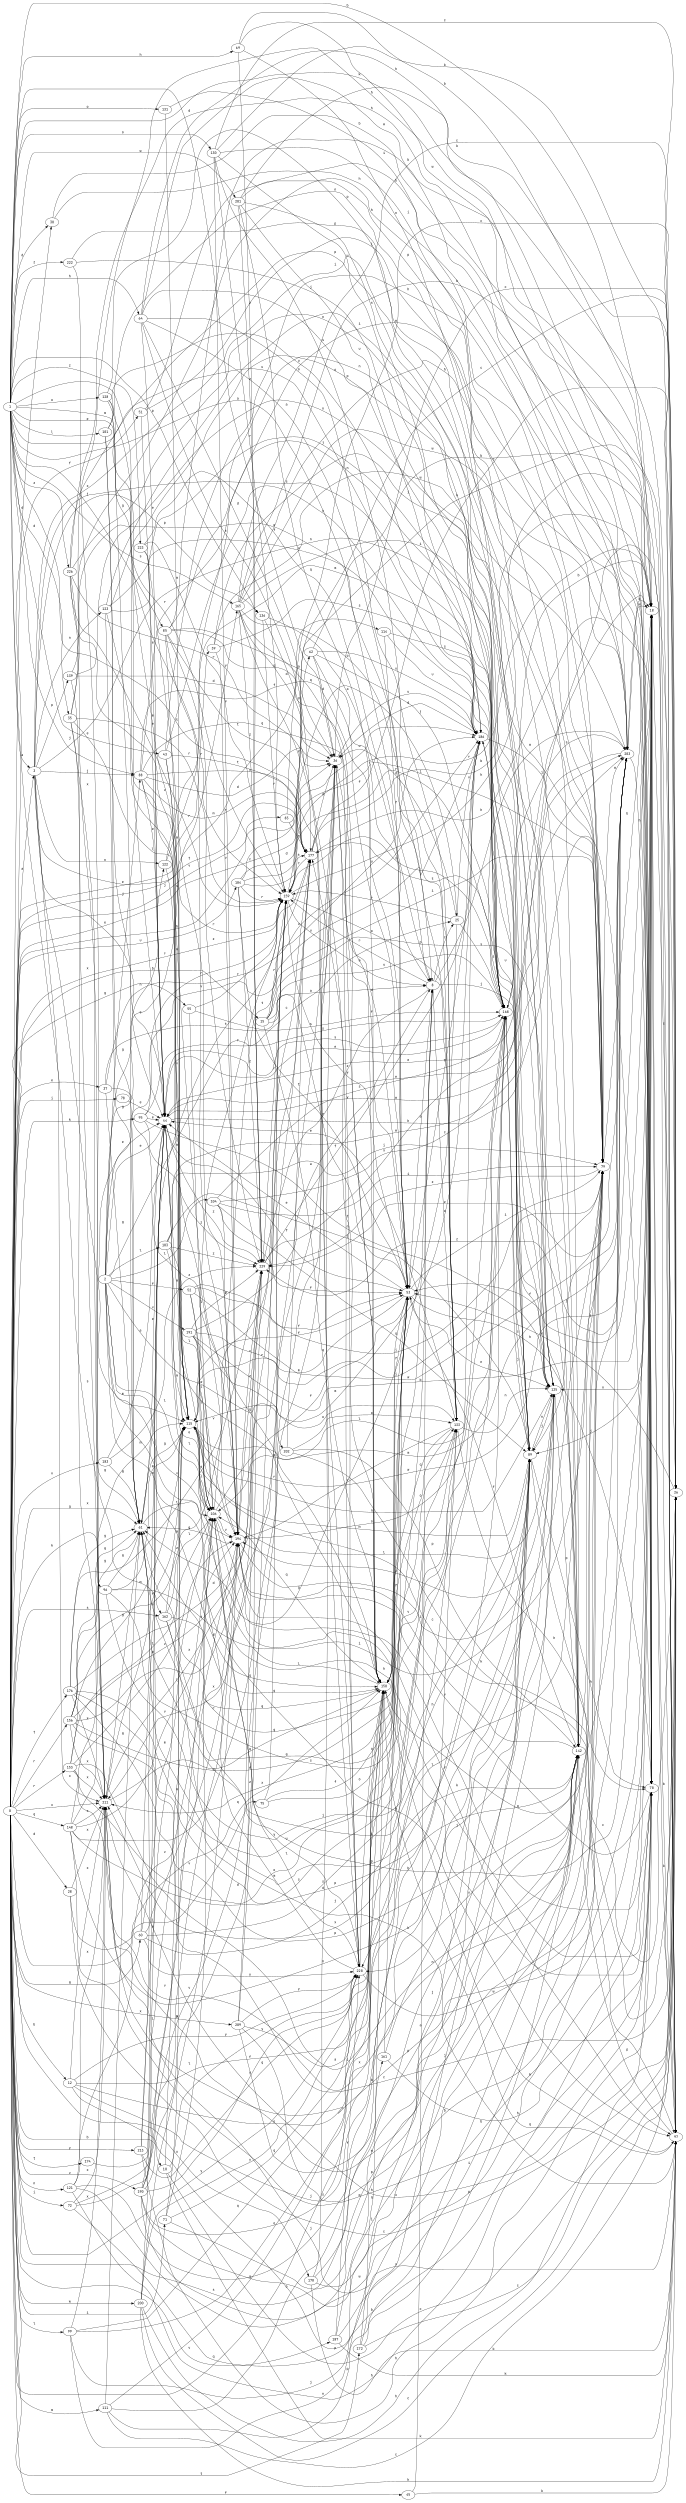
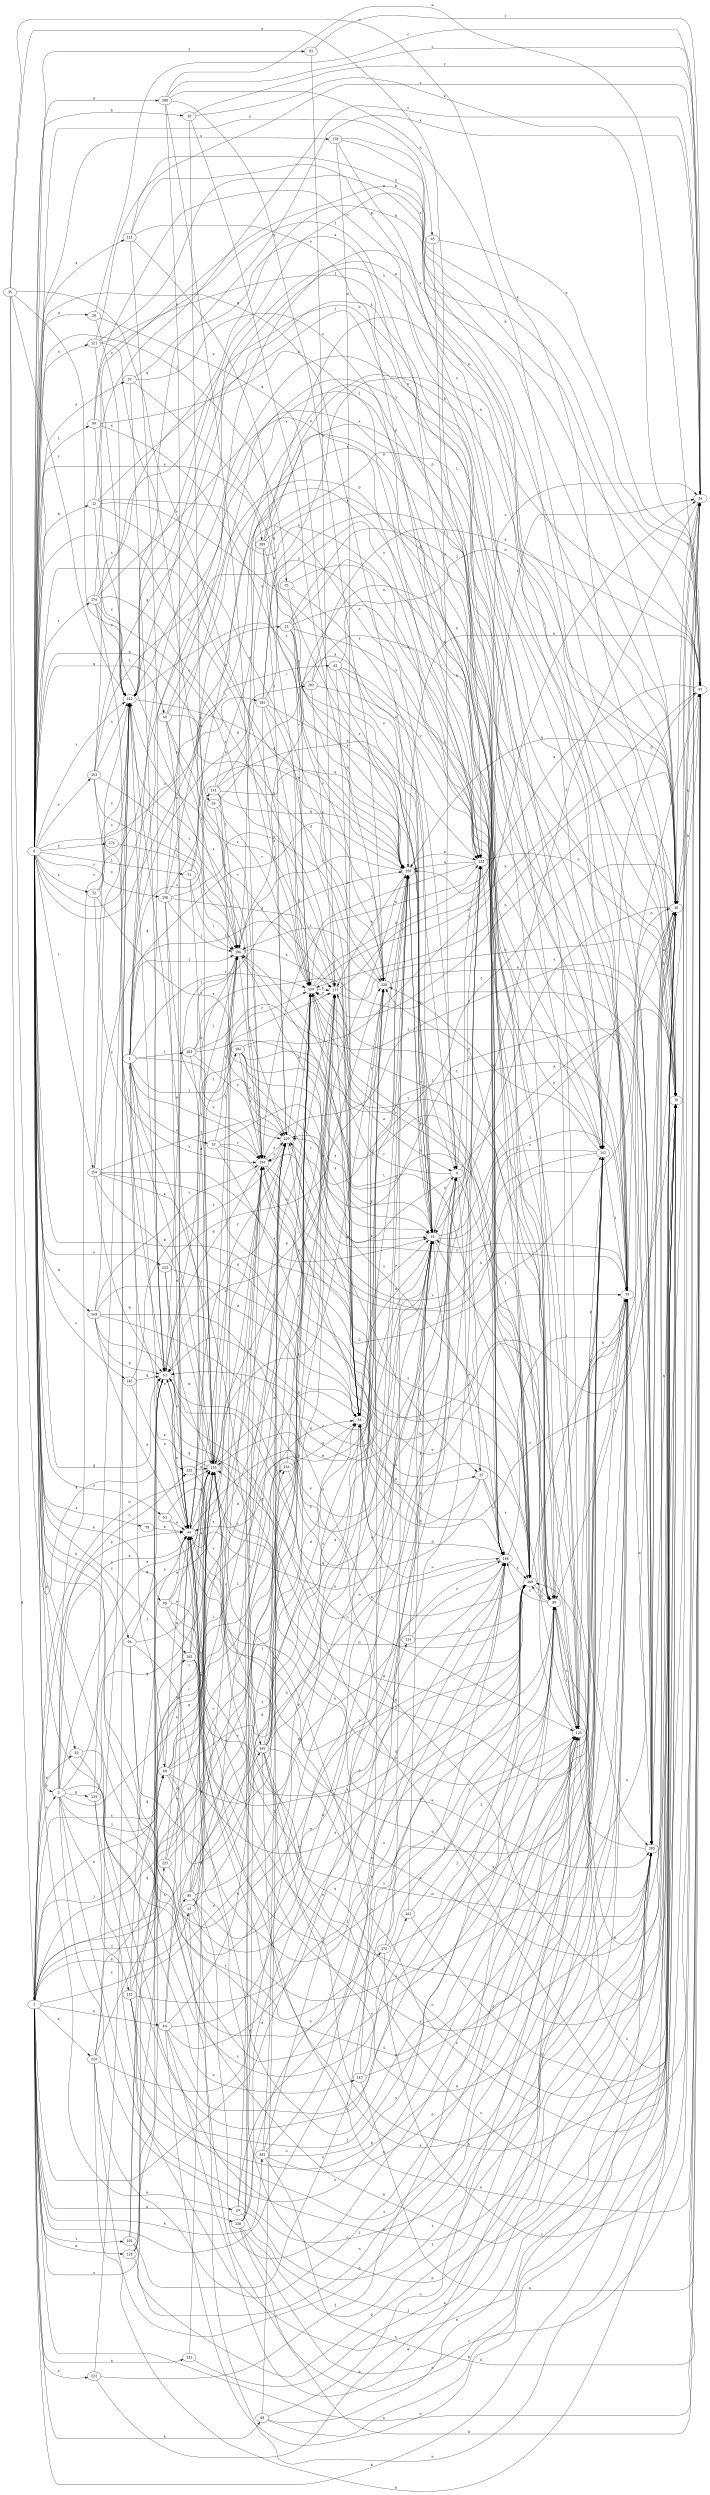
edge "1" -> "35": reversed
